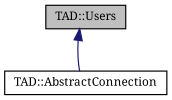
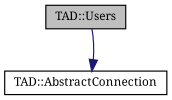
edge "TAD::AbstractConnection" -> "TAD::Users": reversed
